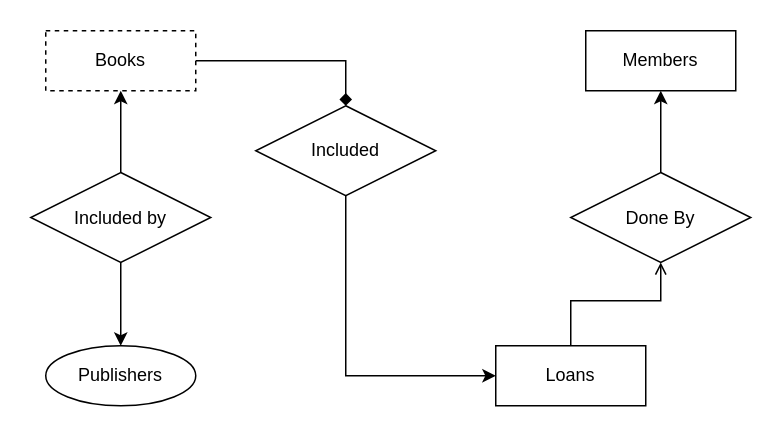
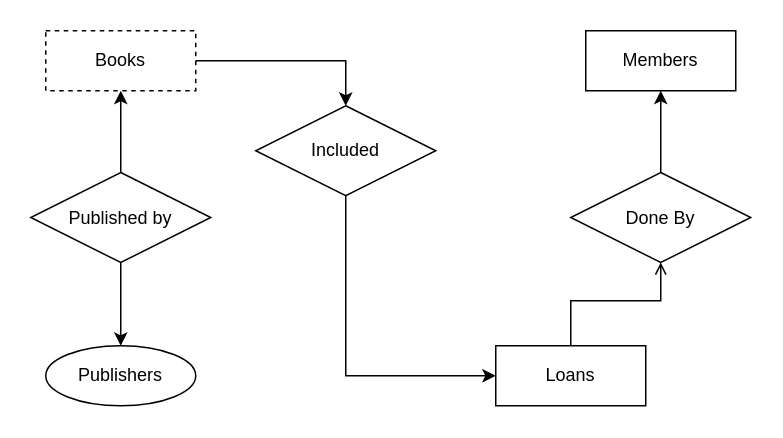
edge "Books" -> "Included": arrowhead diamond -> classic
node "Included by": label "Included by" -> "Published by"
